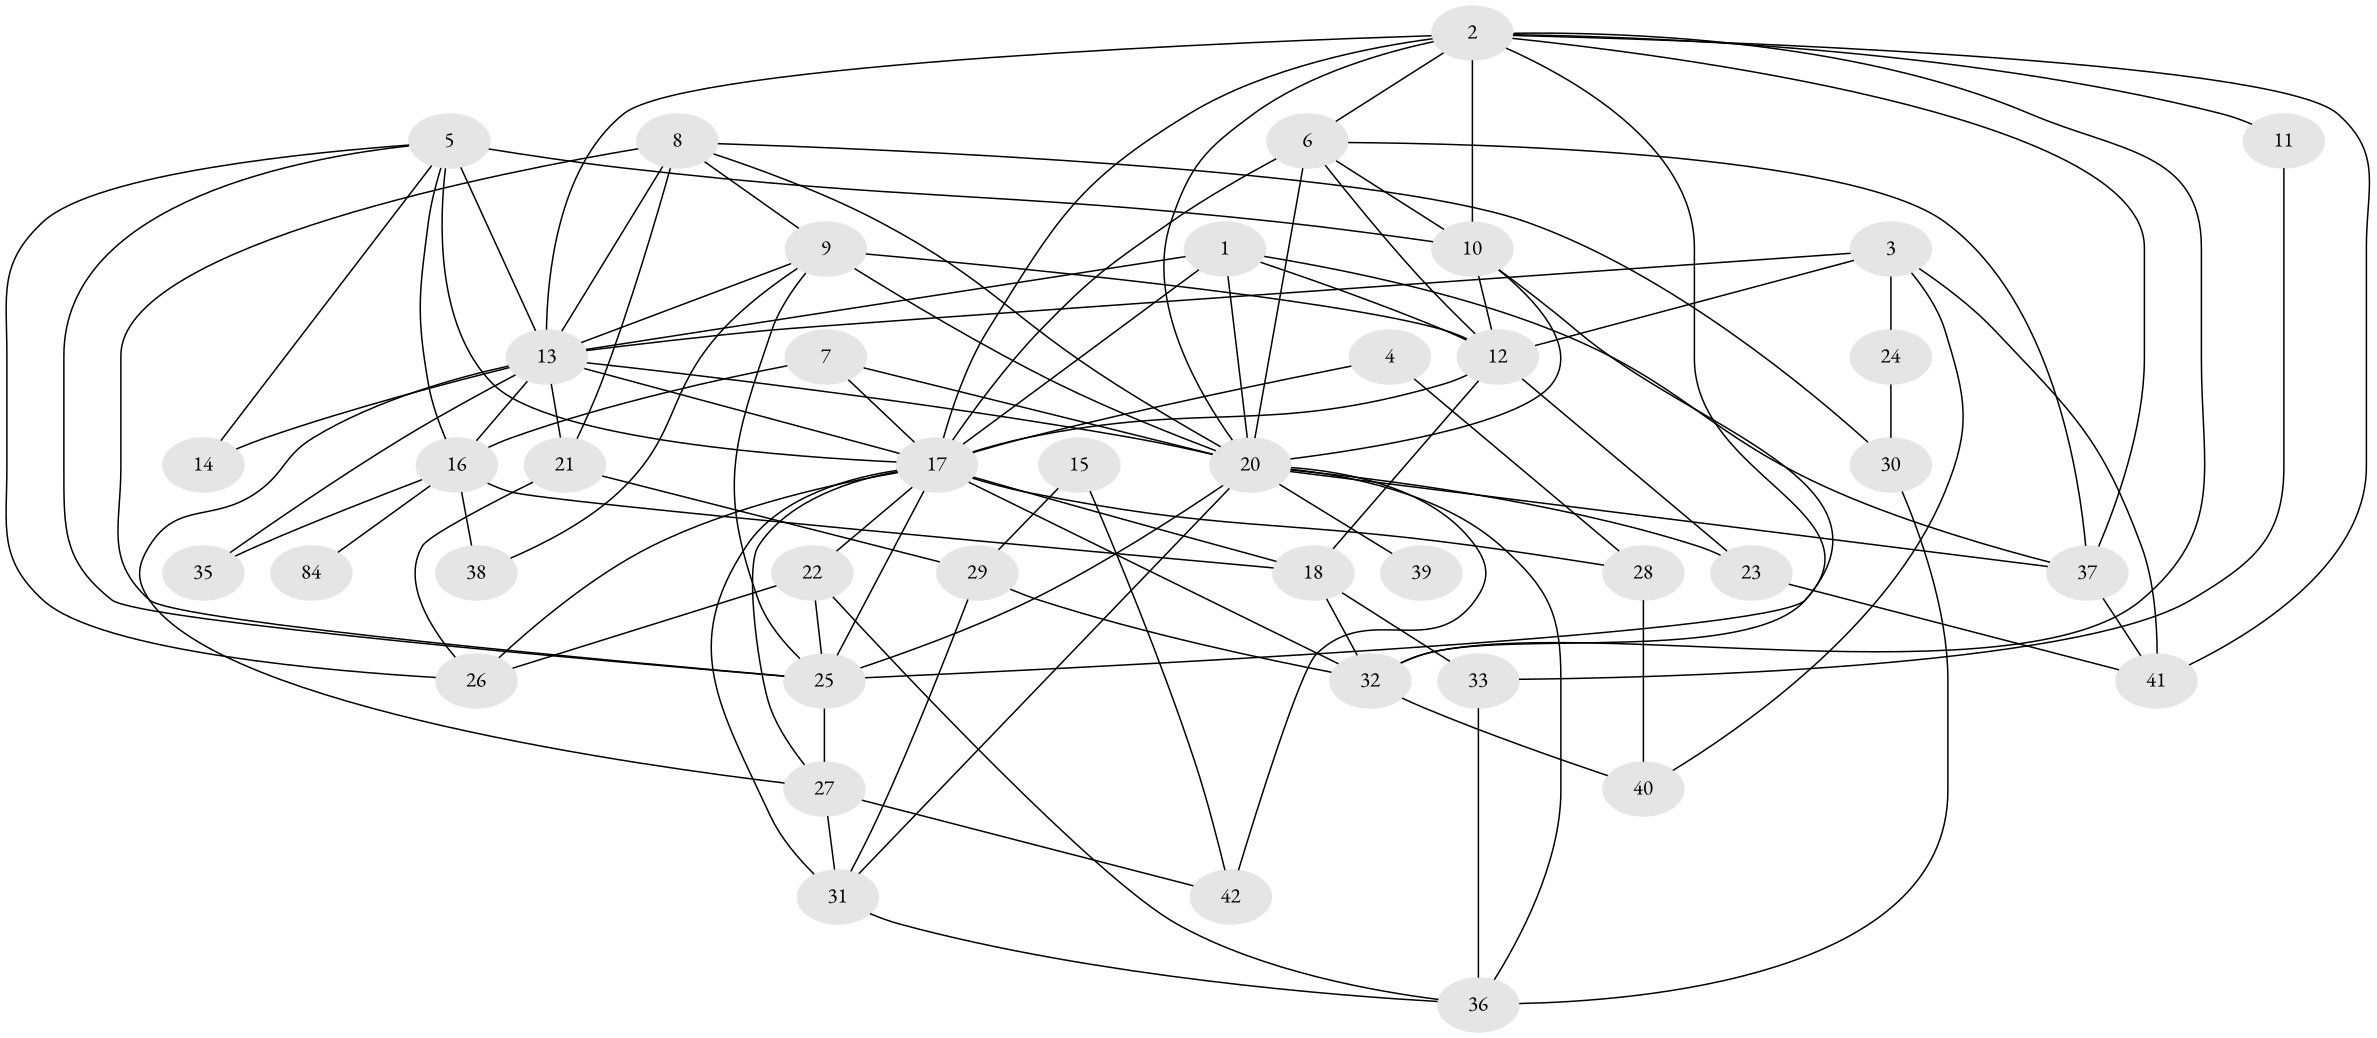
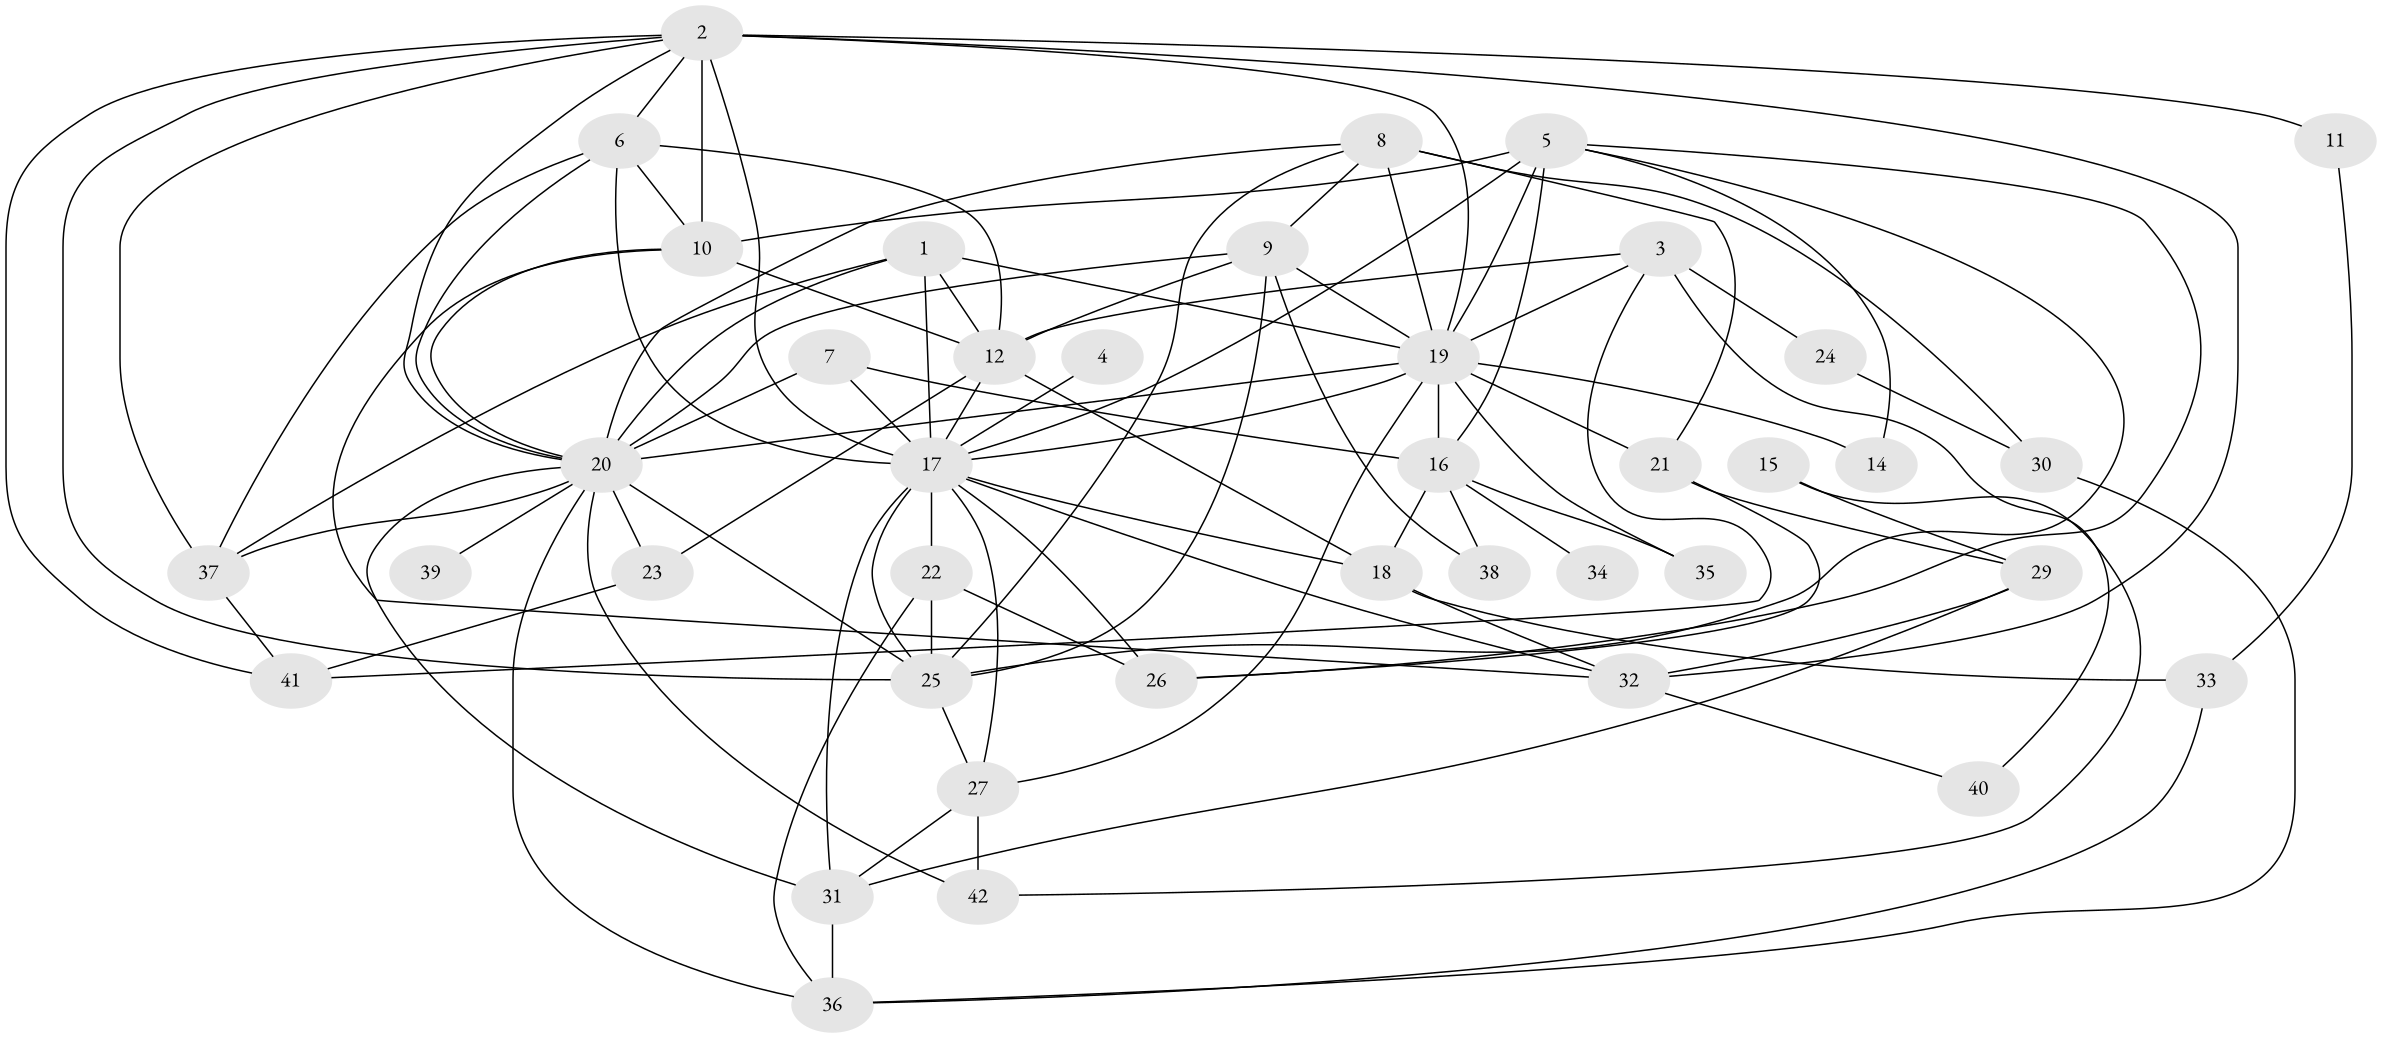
node "13": label "13" -> "19"
node "84": label "84" -> "34"
node "28": removed
